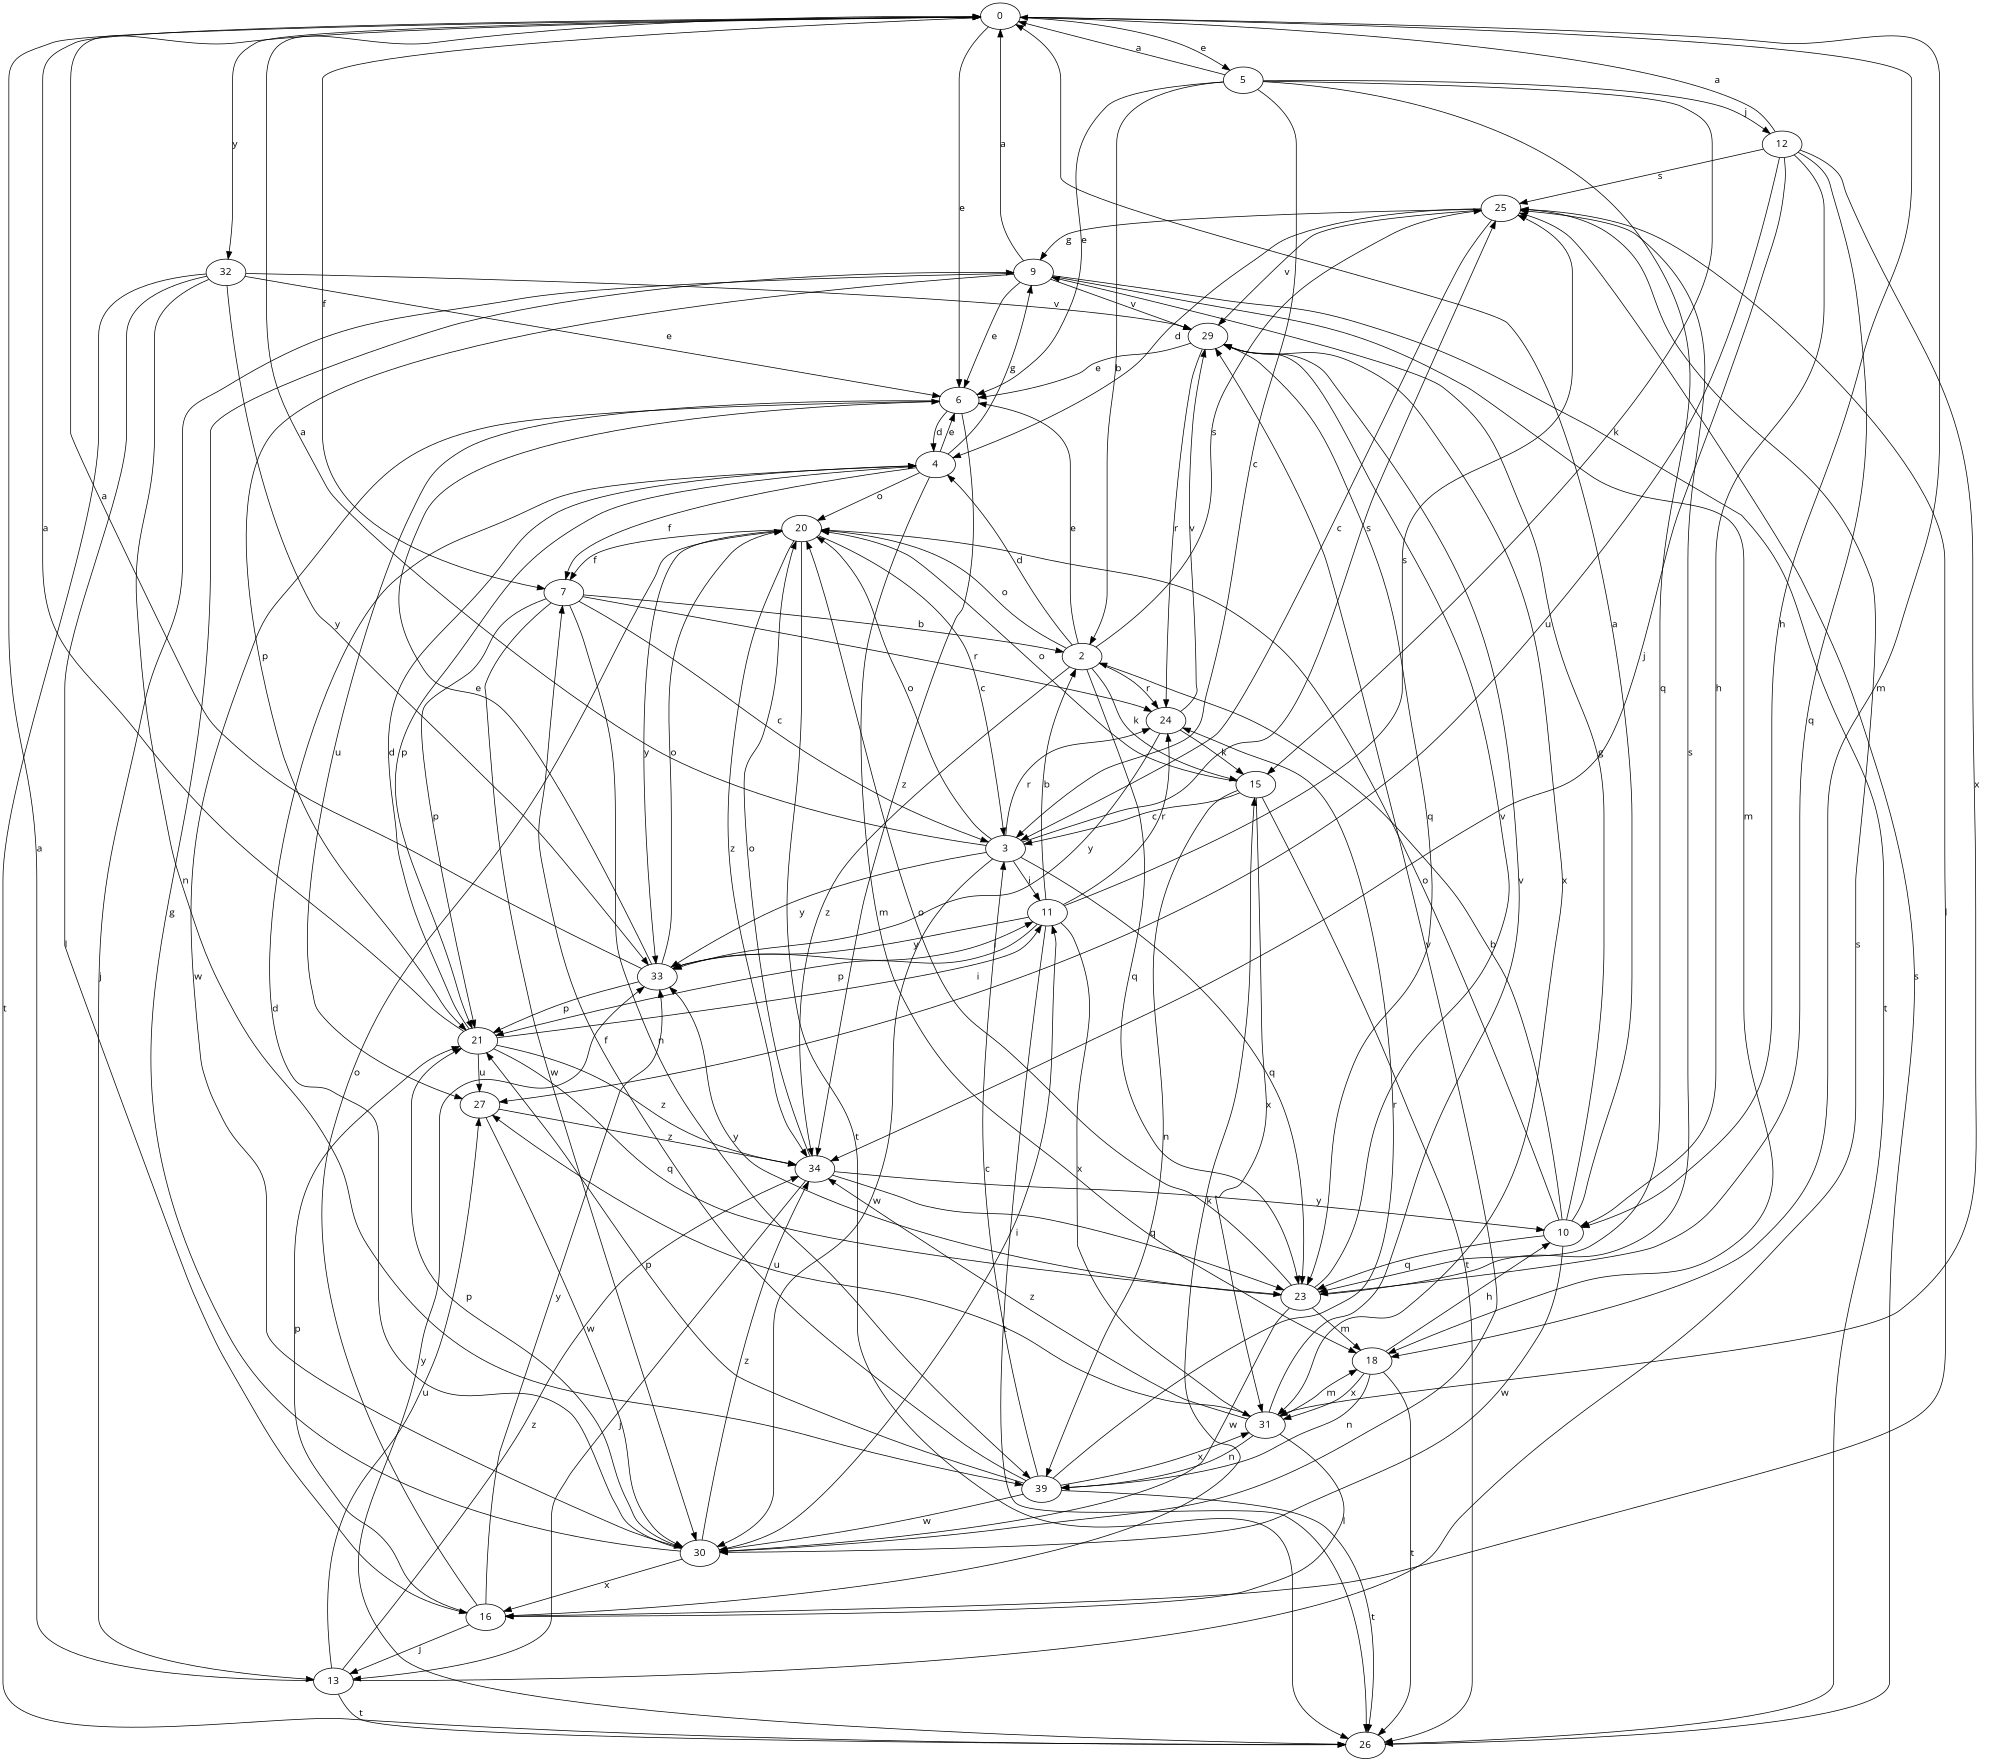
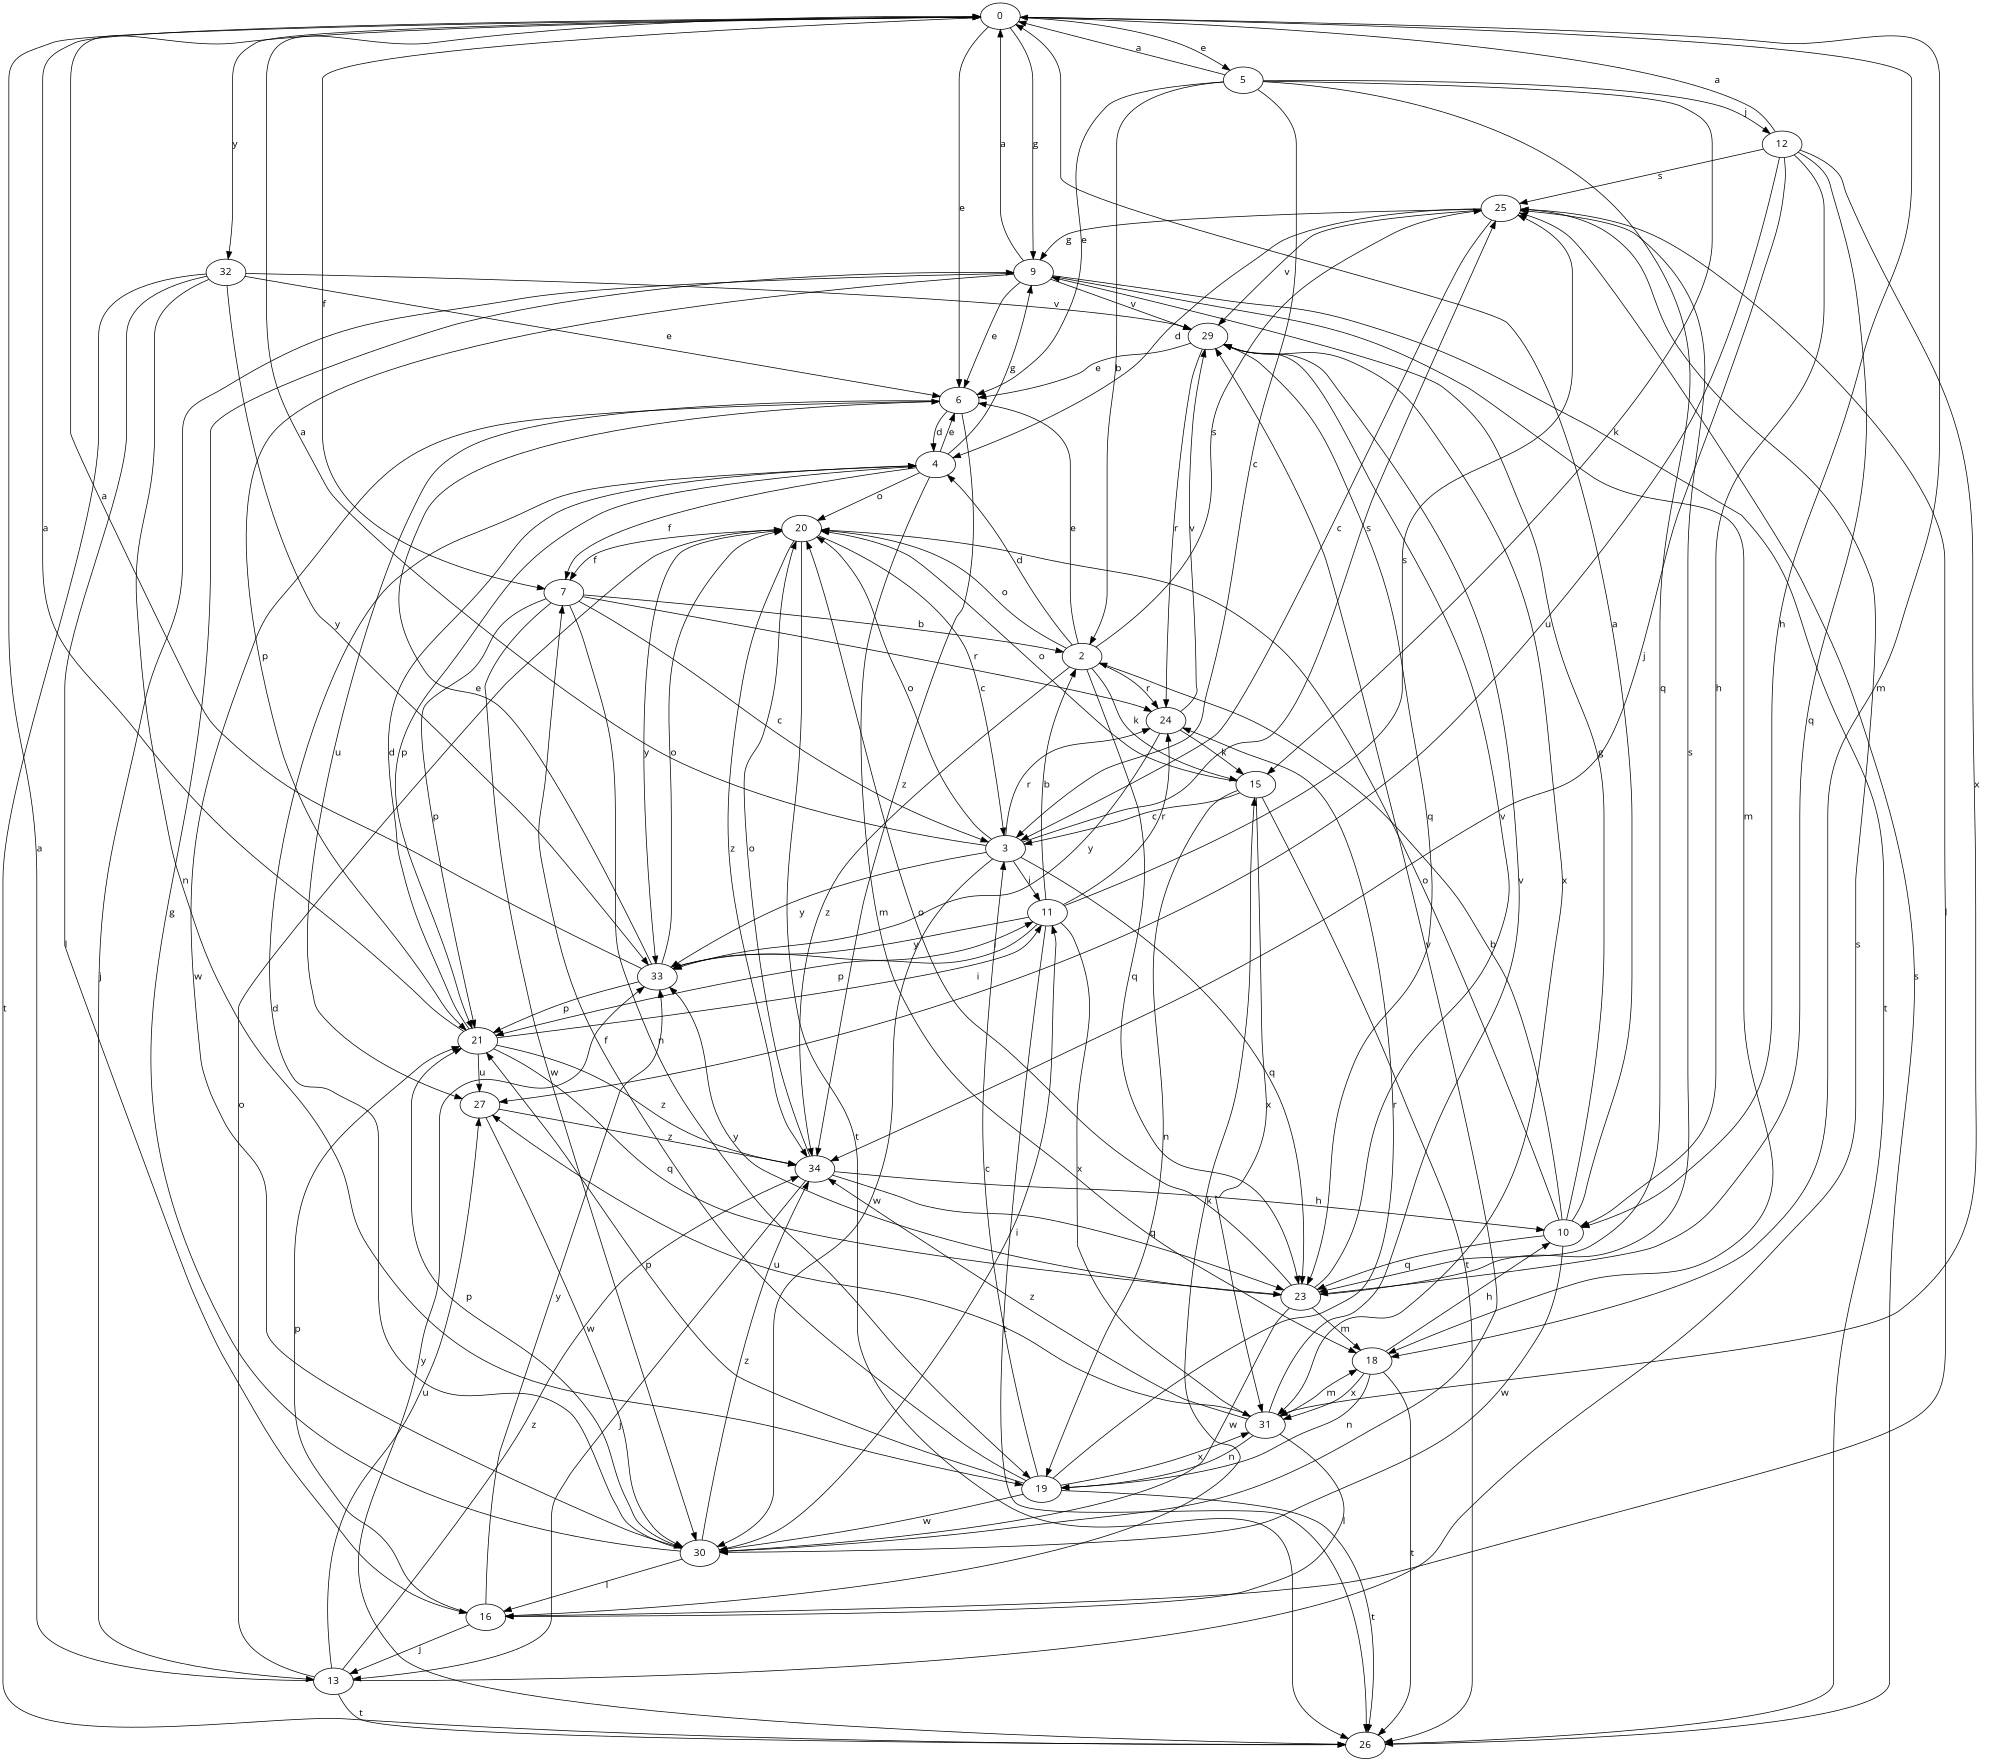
edge "0" -> "9": added, label "g"
edge "16" -> "20": now "13" -> "20"
edge "34" -> "10": label "y" -> "h"
node "39": label "39" -> "19"
edge "30" -> "16": label "x" -> "l"
